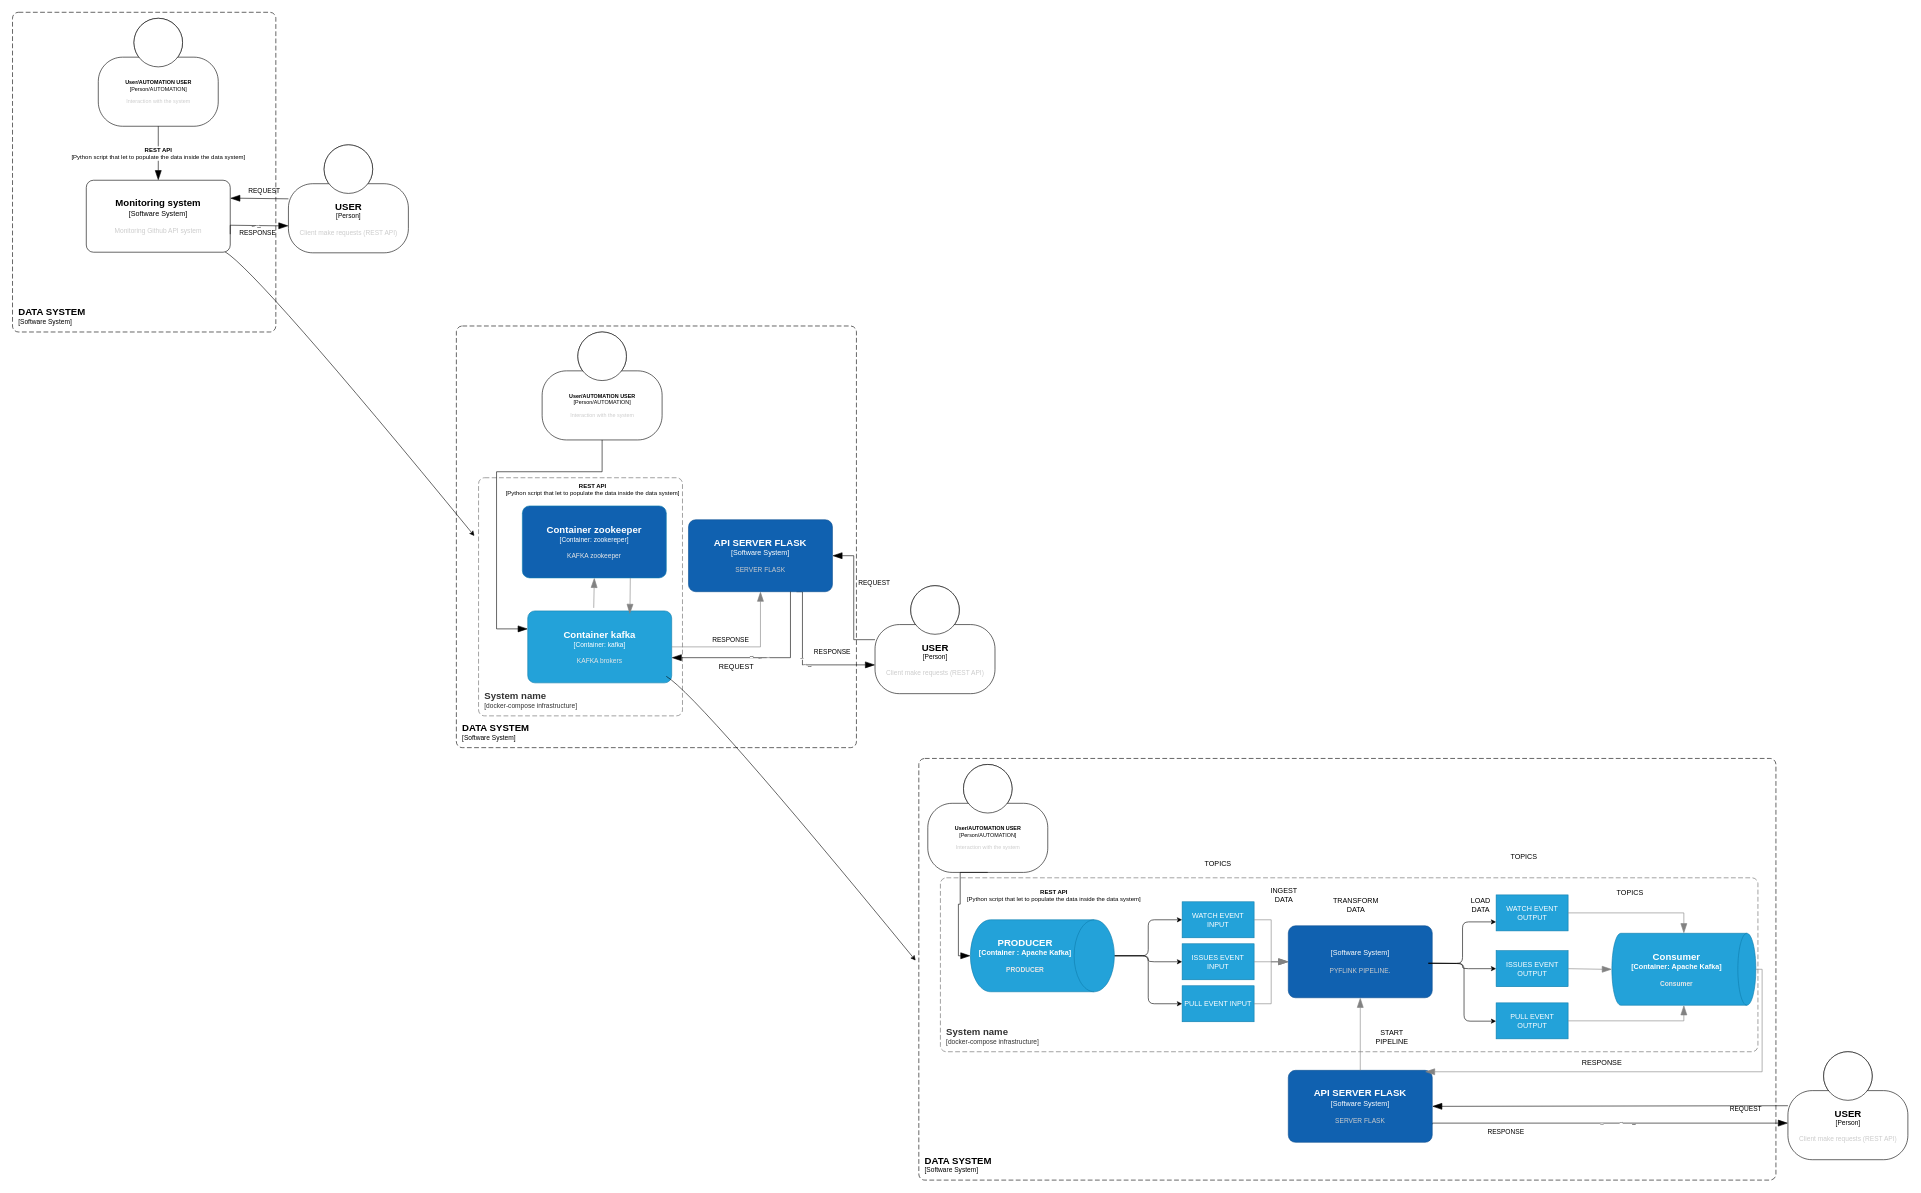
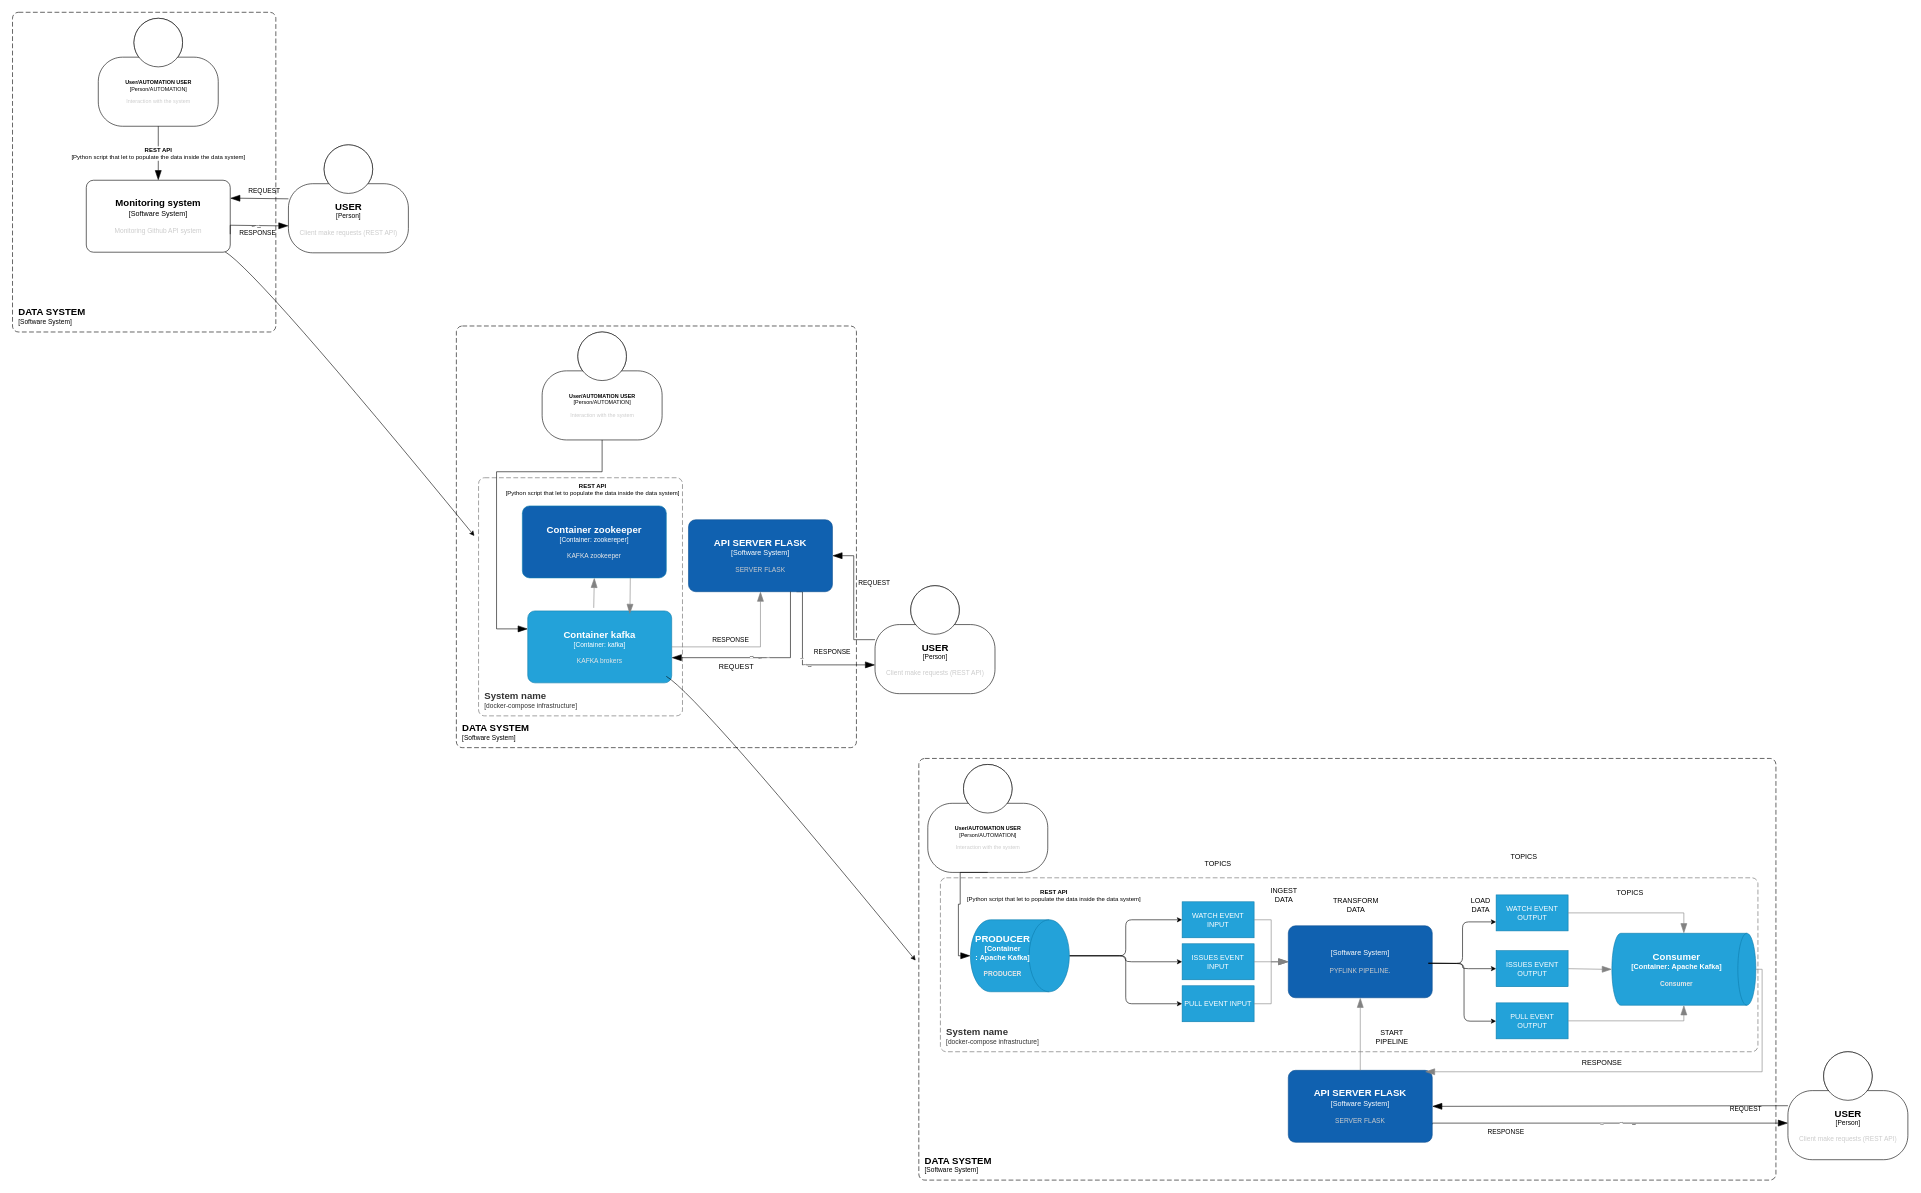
node "PRODUCER [Container : Apache Kafka] PRODUCER": size 144x72 -> 99x72
